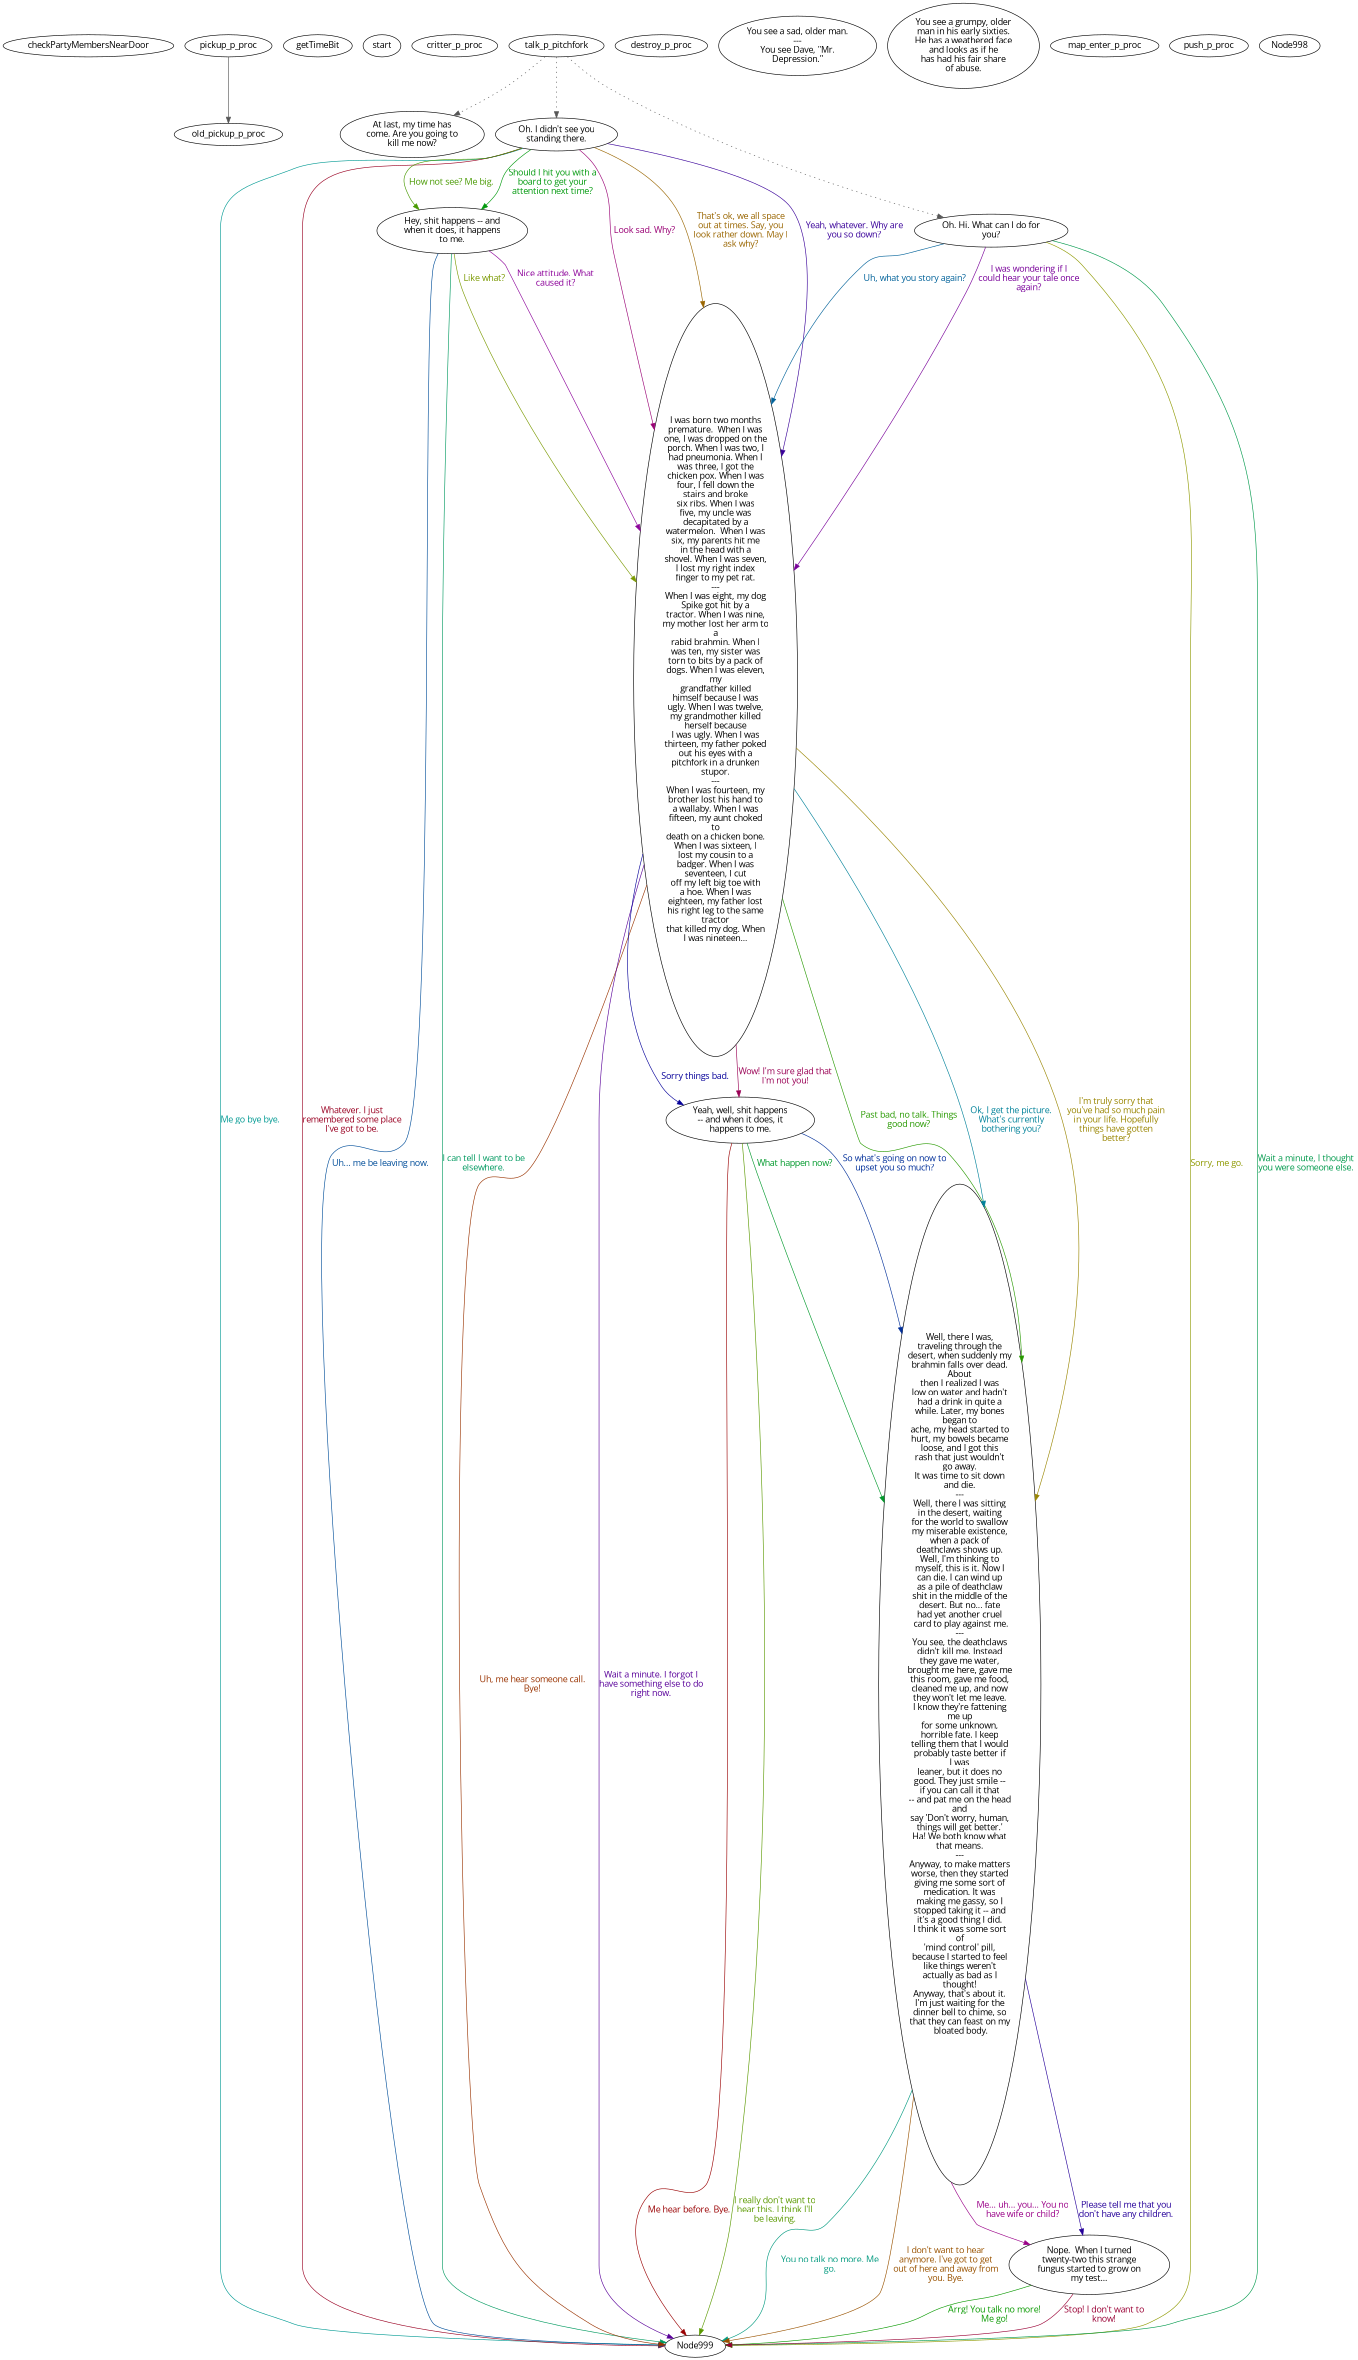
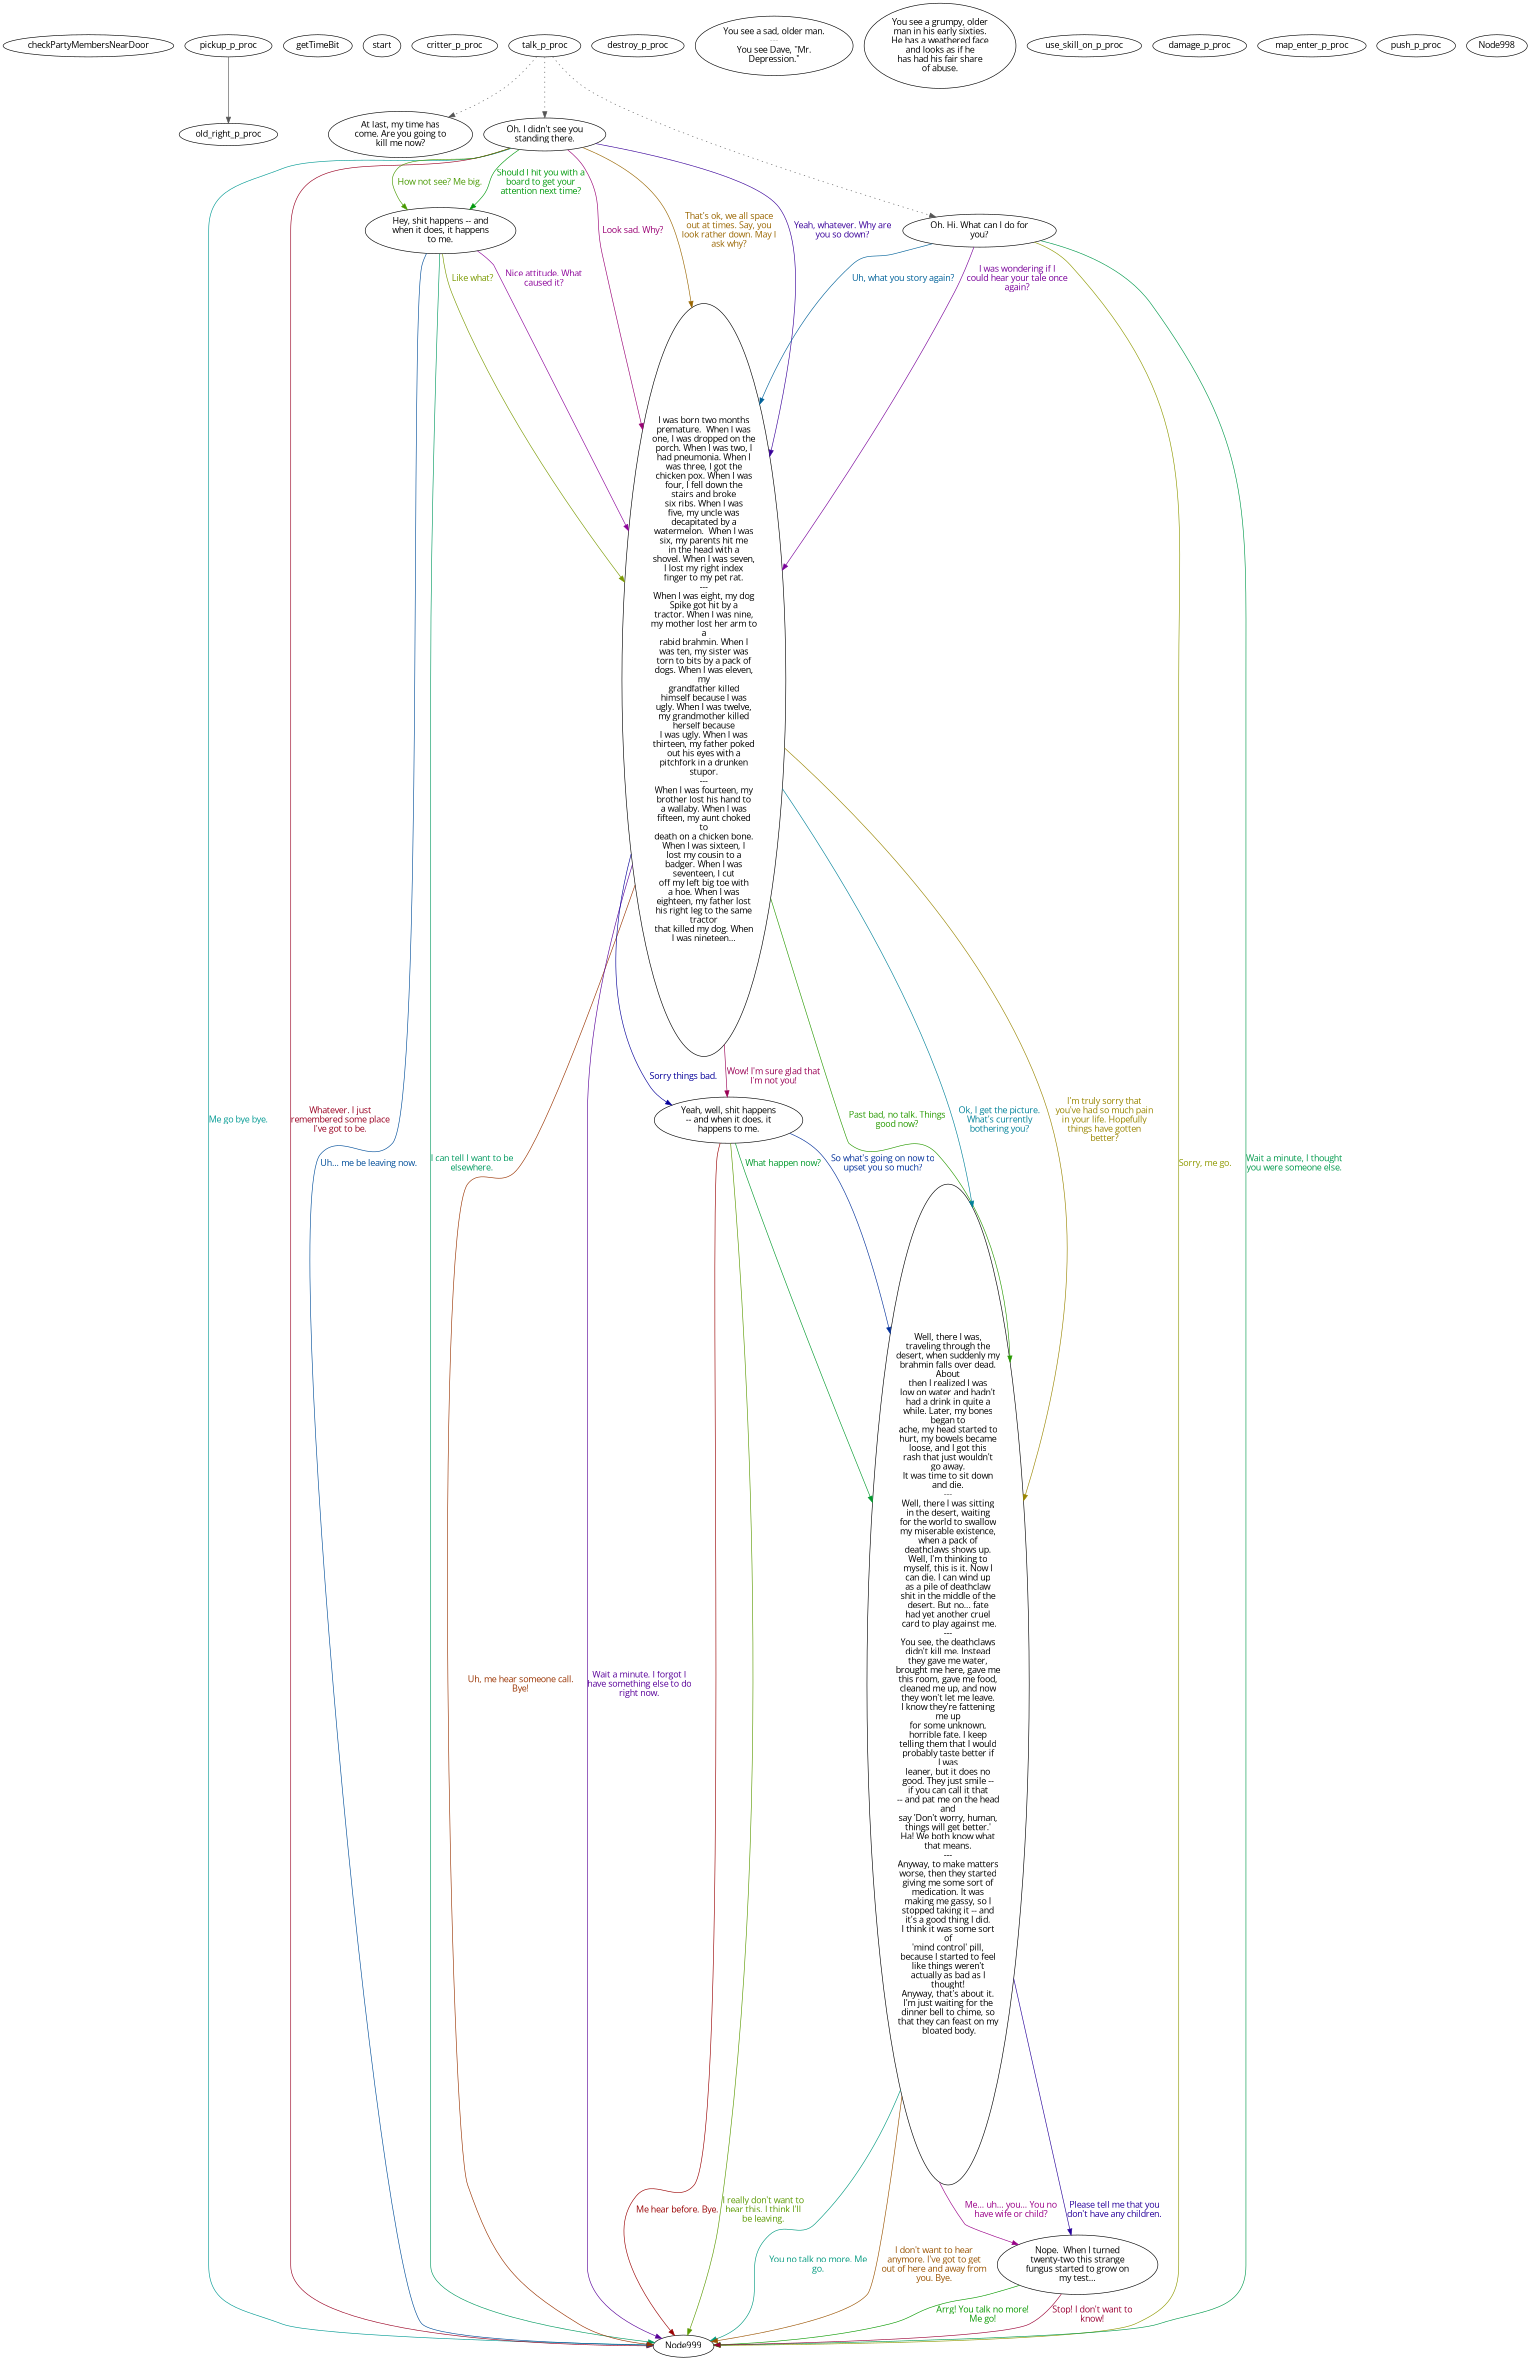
node "talk_p_pitchfork": label "talk_p_pitchfork" -> "talk_p_proc"
node "use_skill_on_p_proc": added
node "damage_p_proc": added
node "old_pickup_p_proc": label "old_pickup_p_proc" -> "old_right_p_proc"
